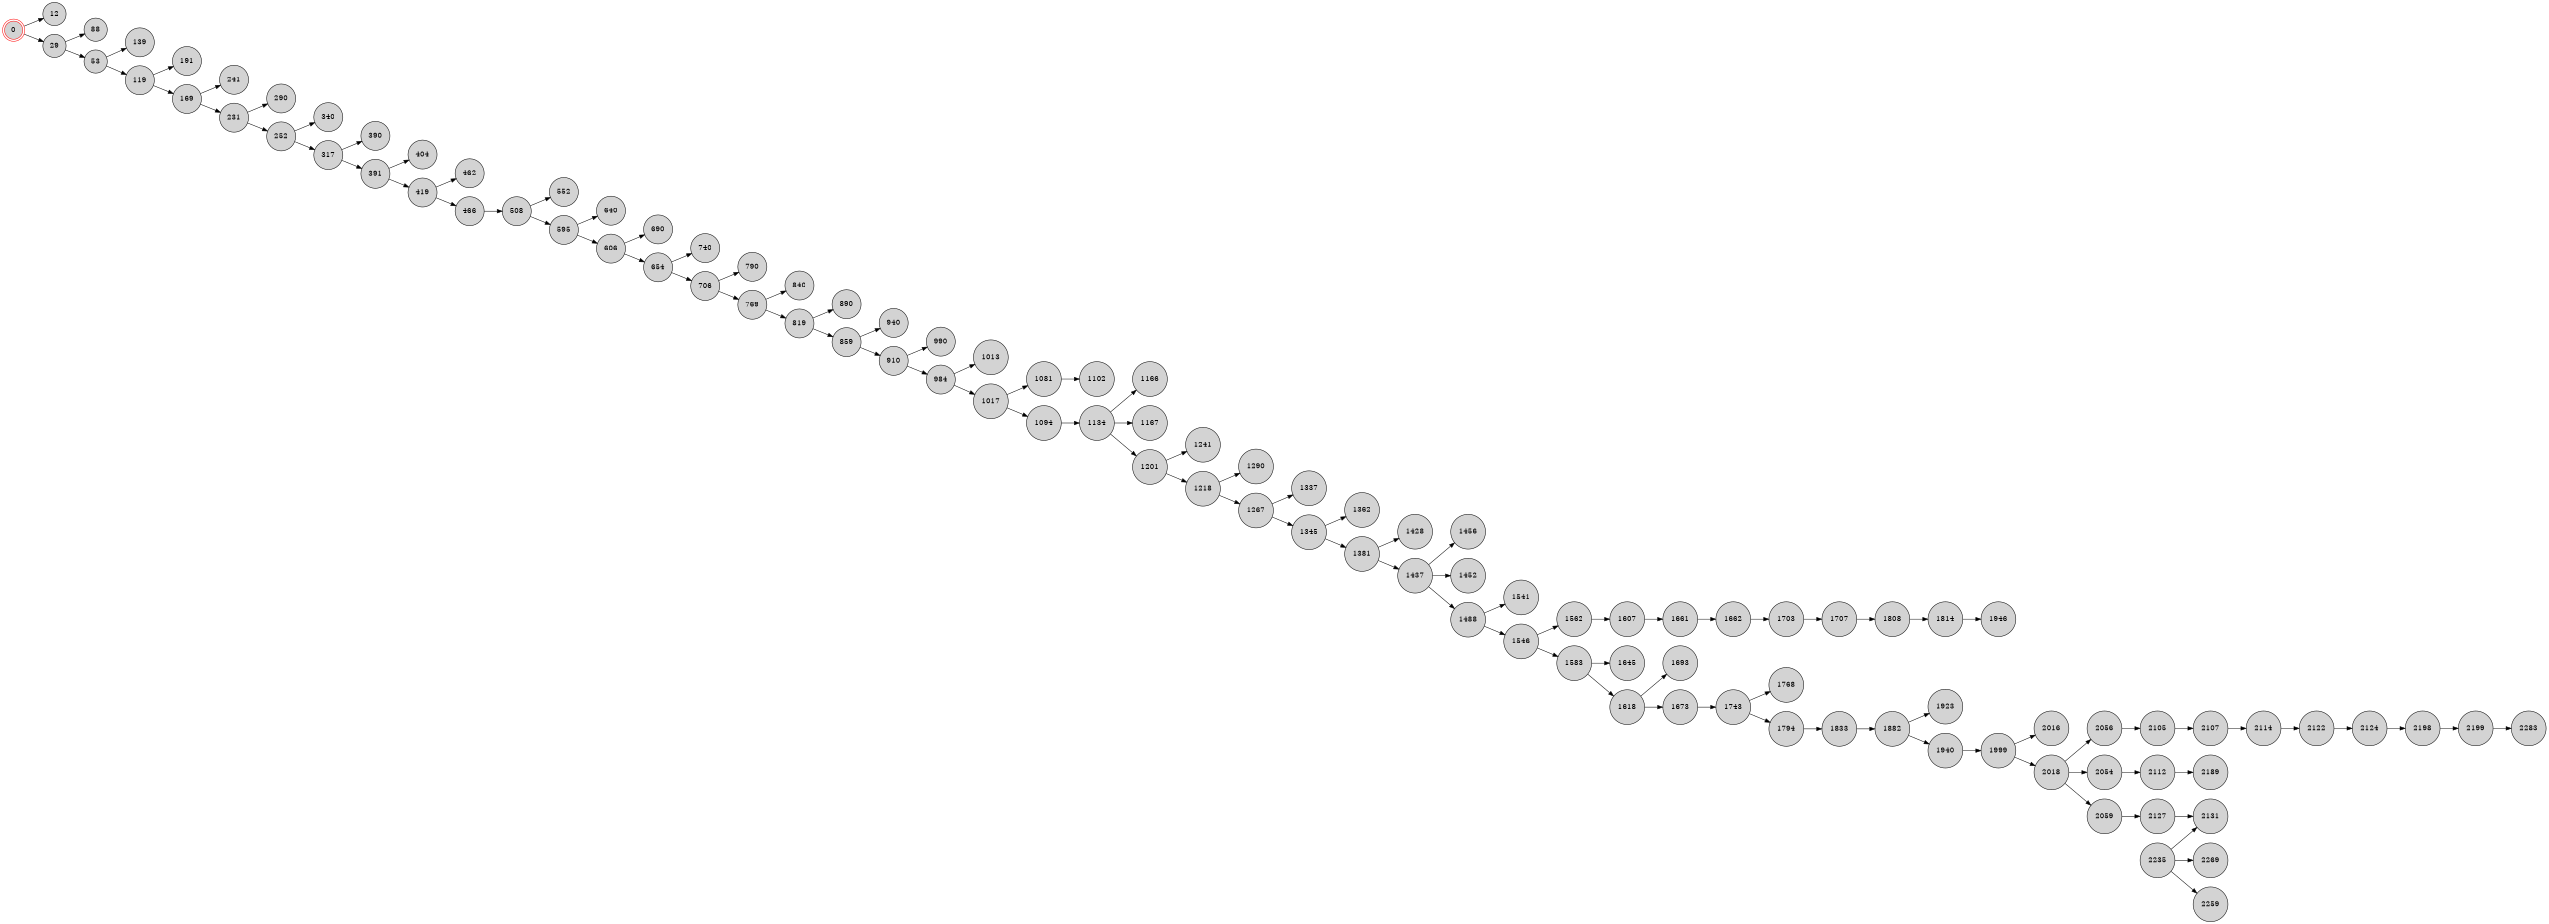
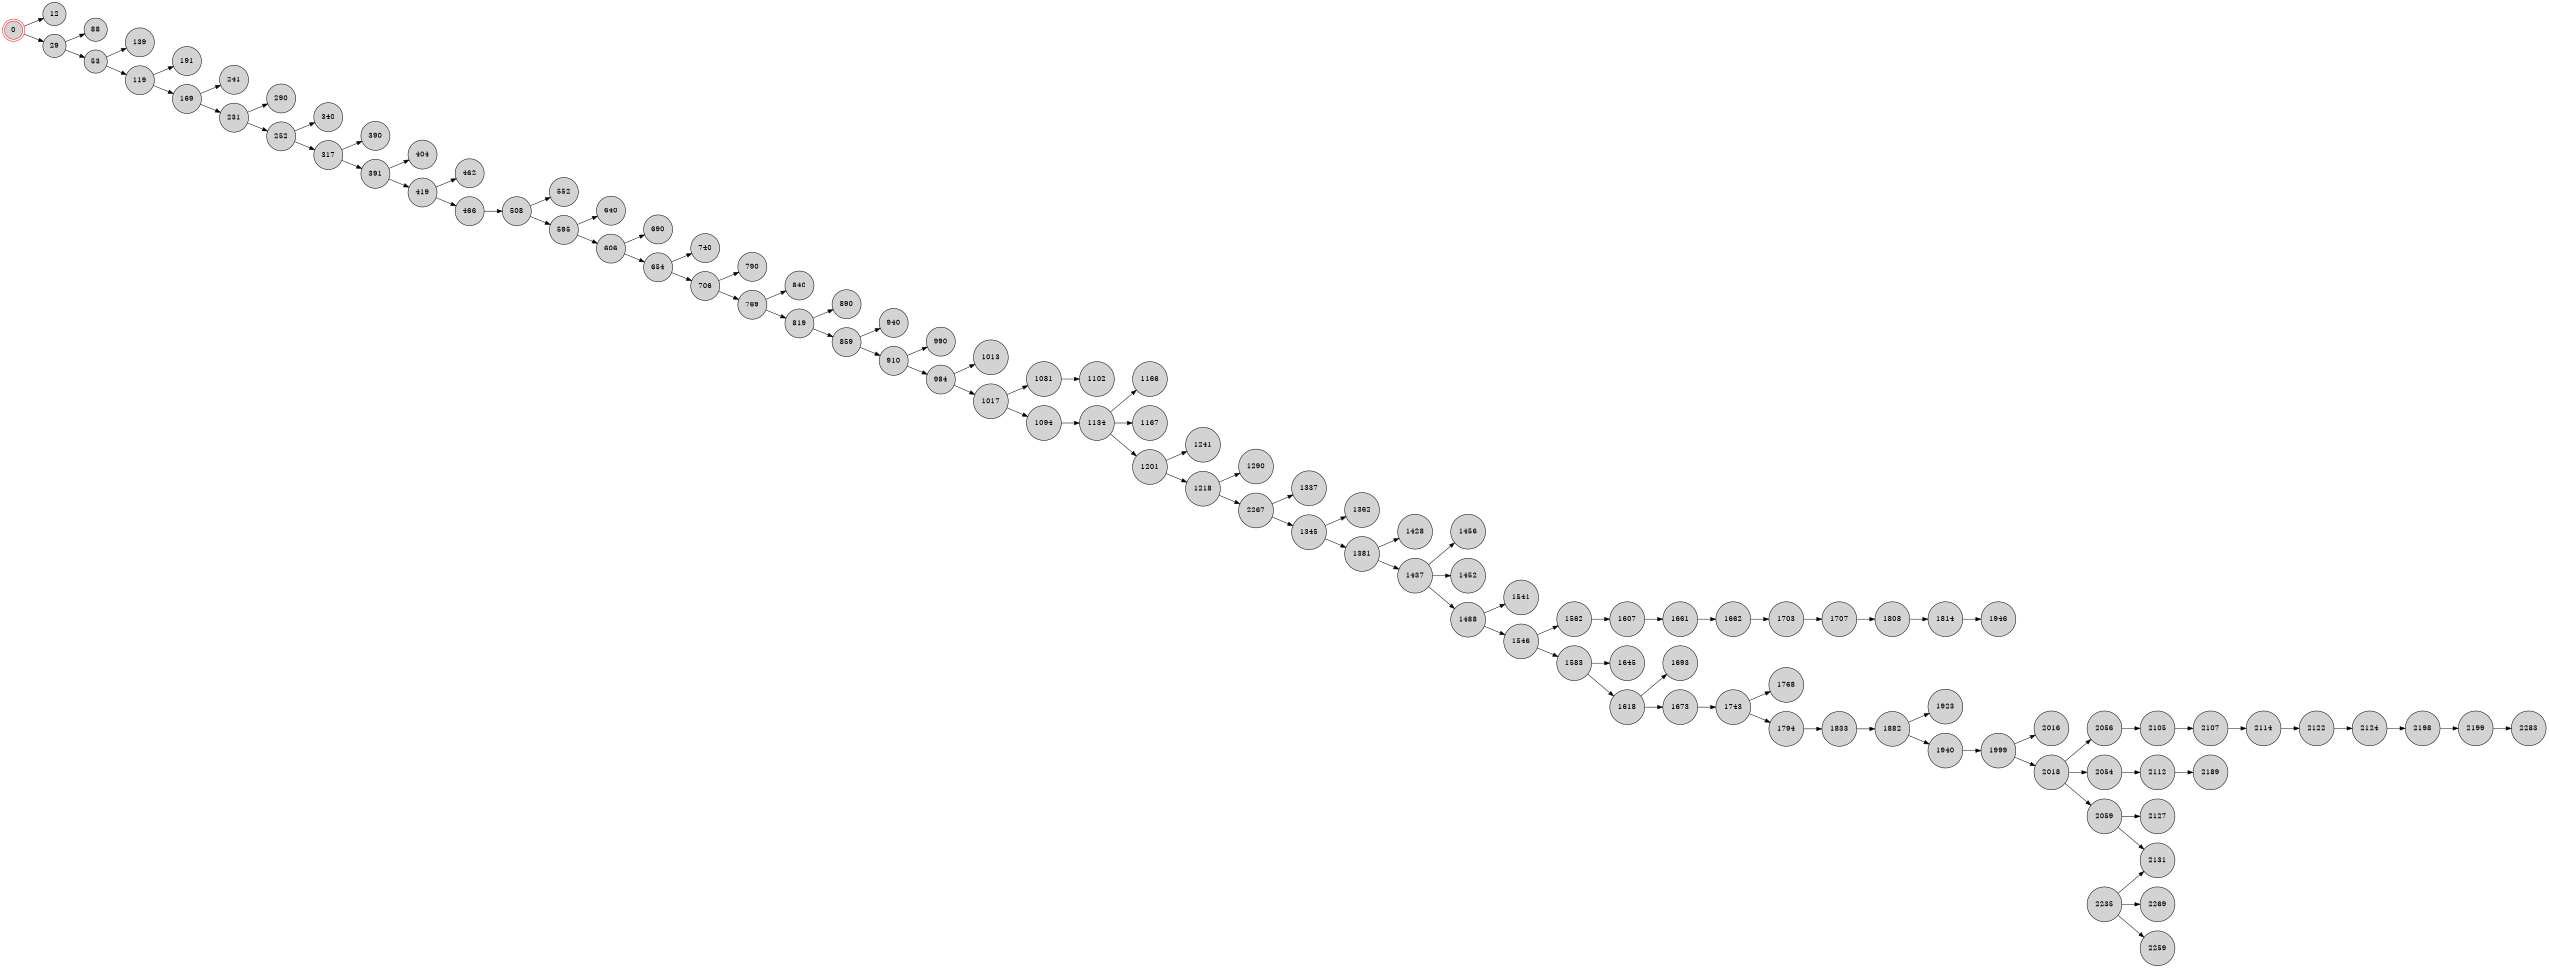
node "1267": label "1267" -> "2267"
edge "2127" -> "2131": now "2059" -> "2131"
